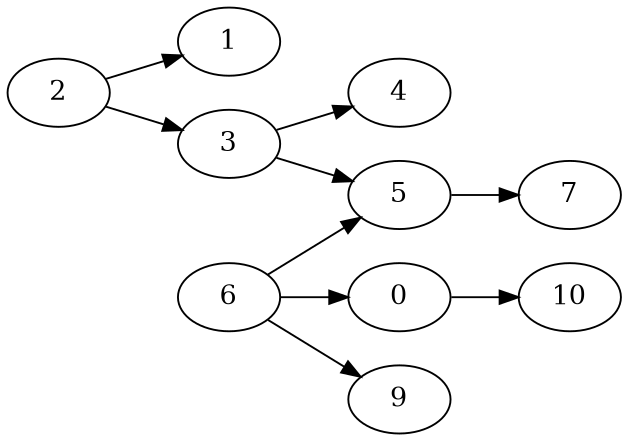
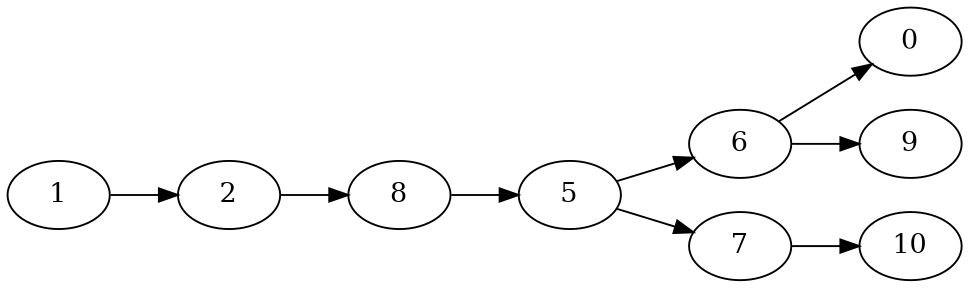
edge "2" -> "1": reversed
node "4": removed
node "3": label "3" -> "8"
edge "6" -> "5": reversed
edge "0" -> "10": now "7" -> "10"
